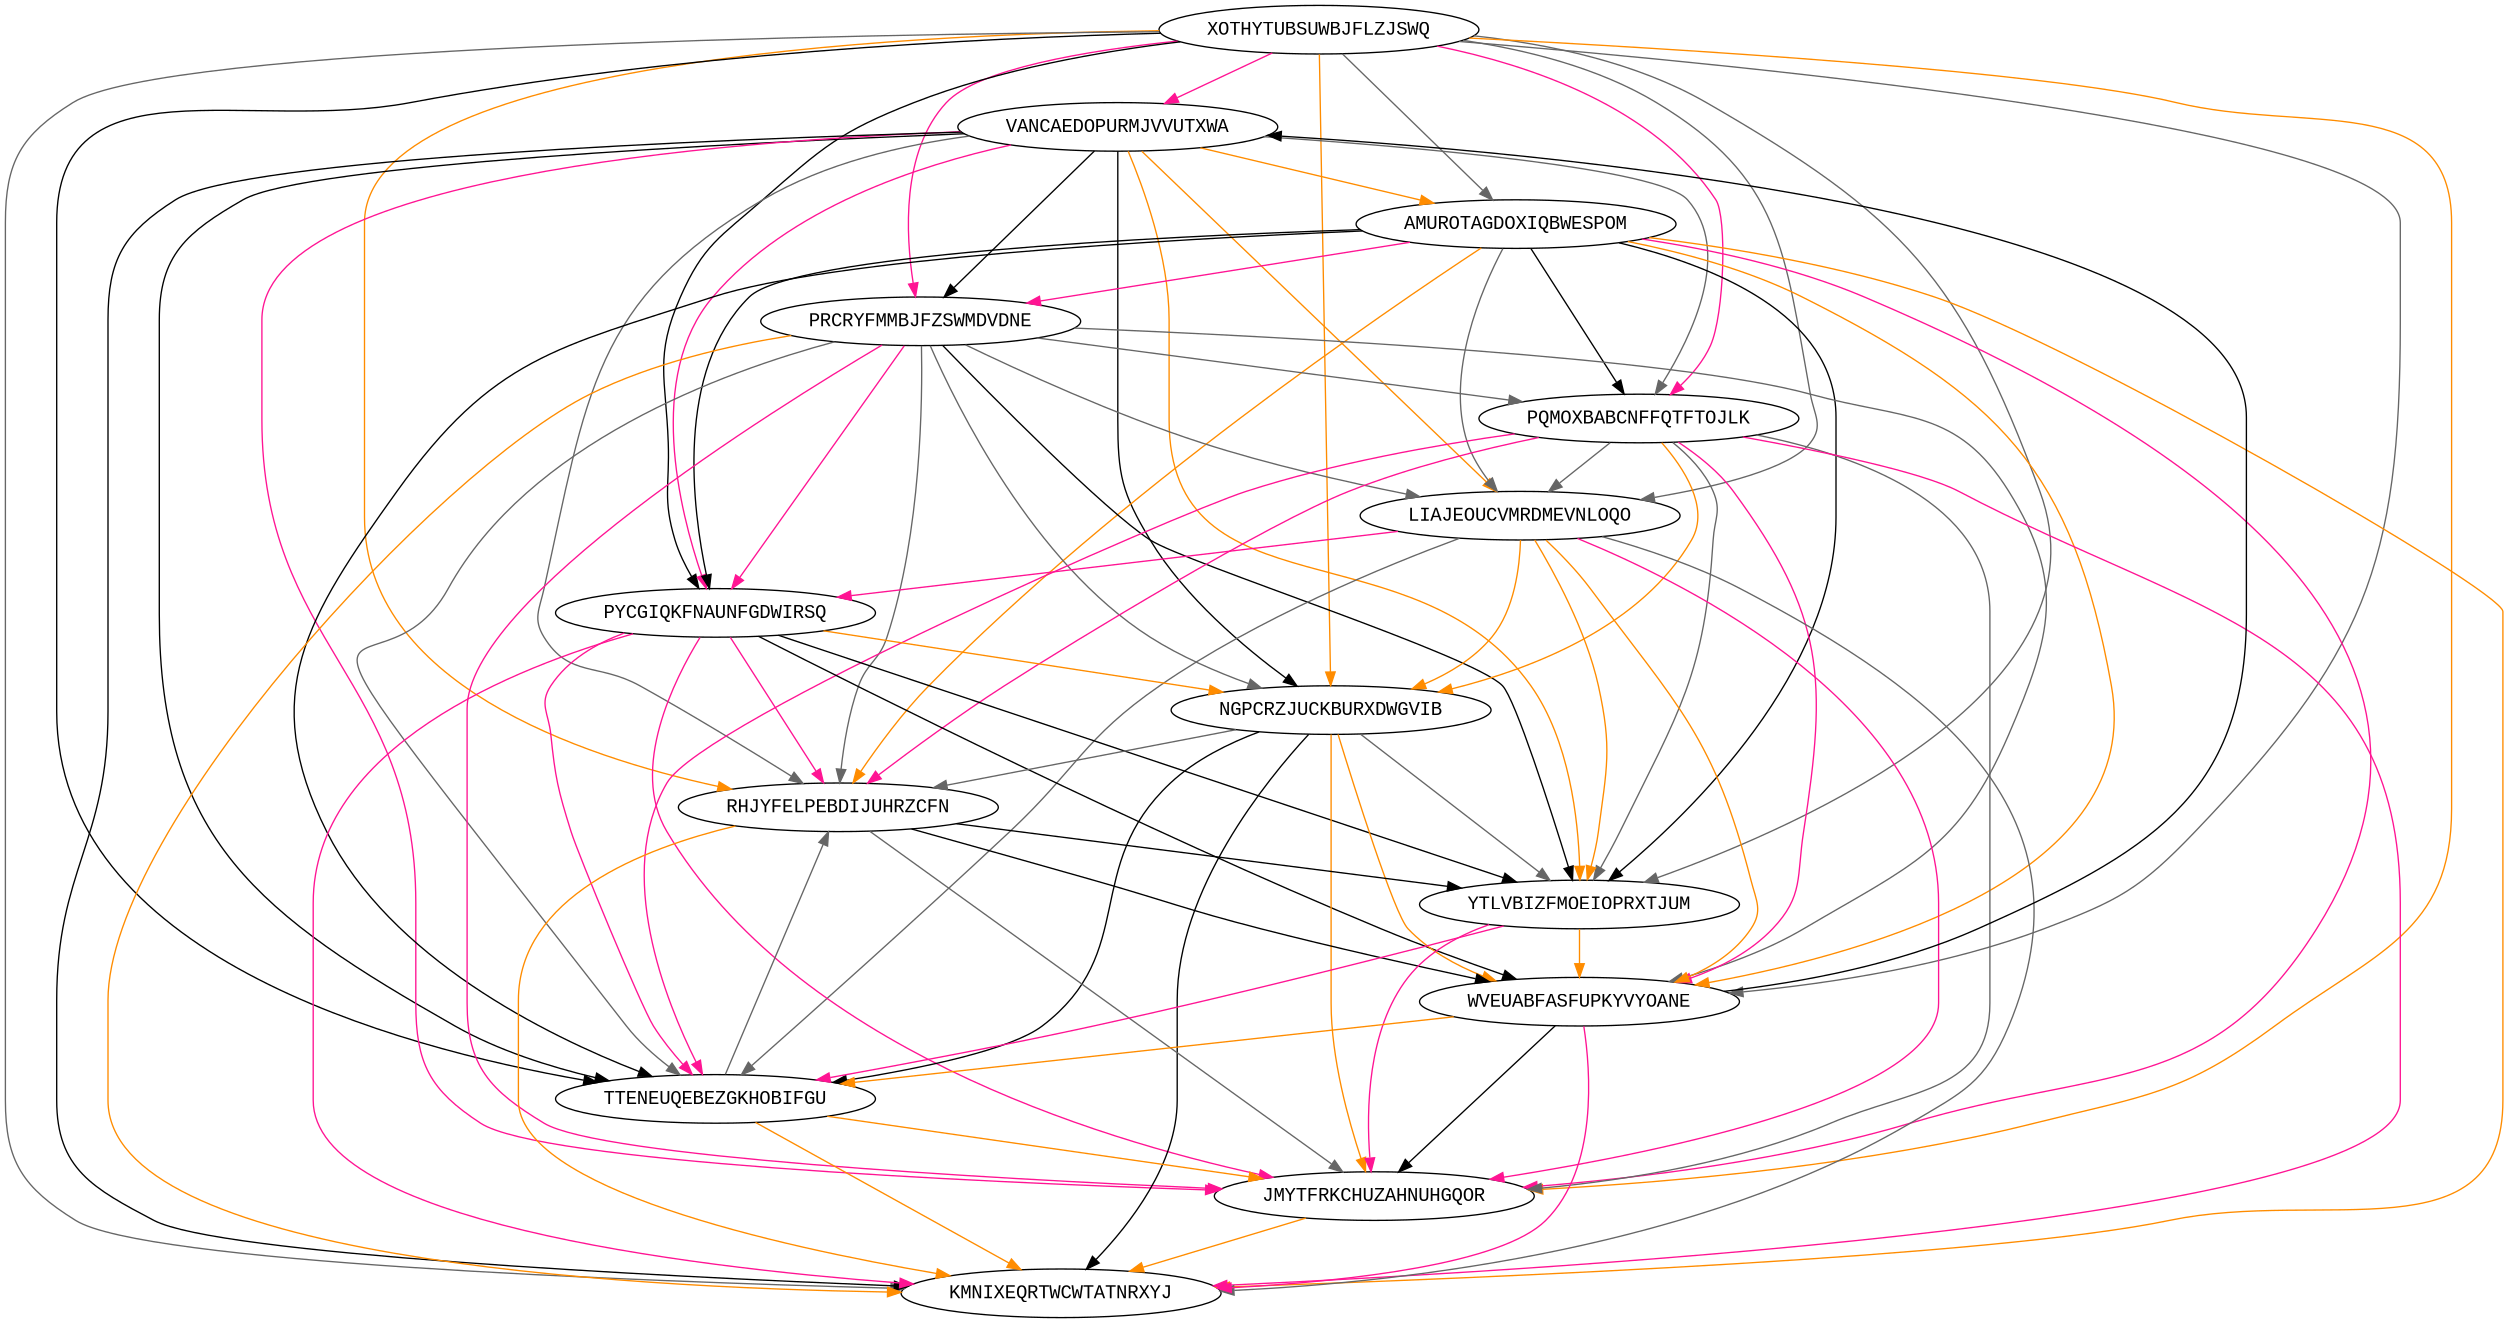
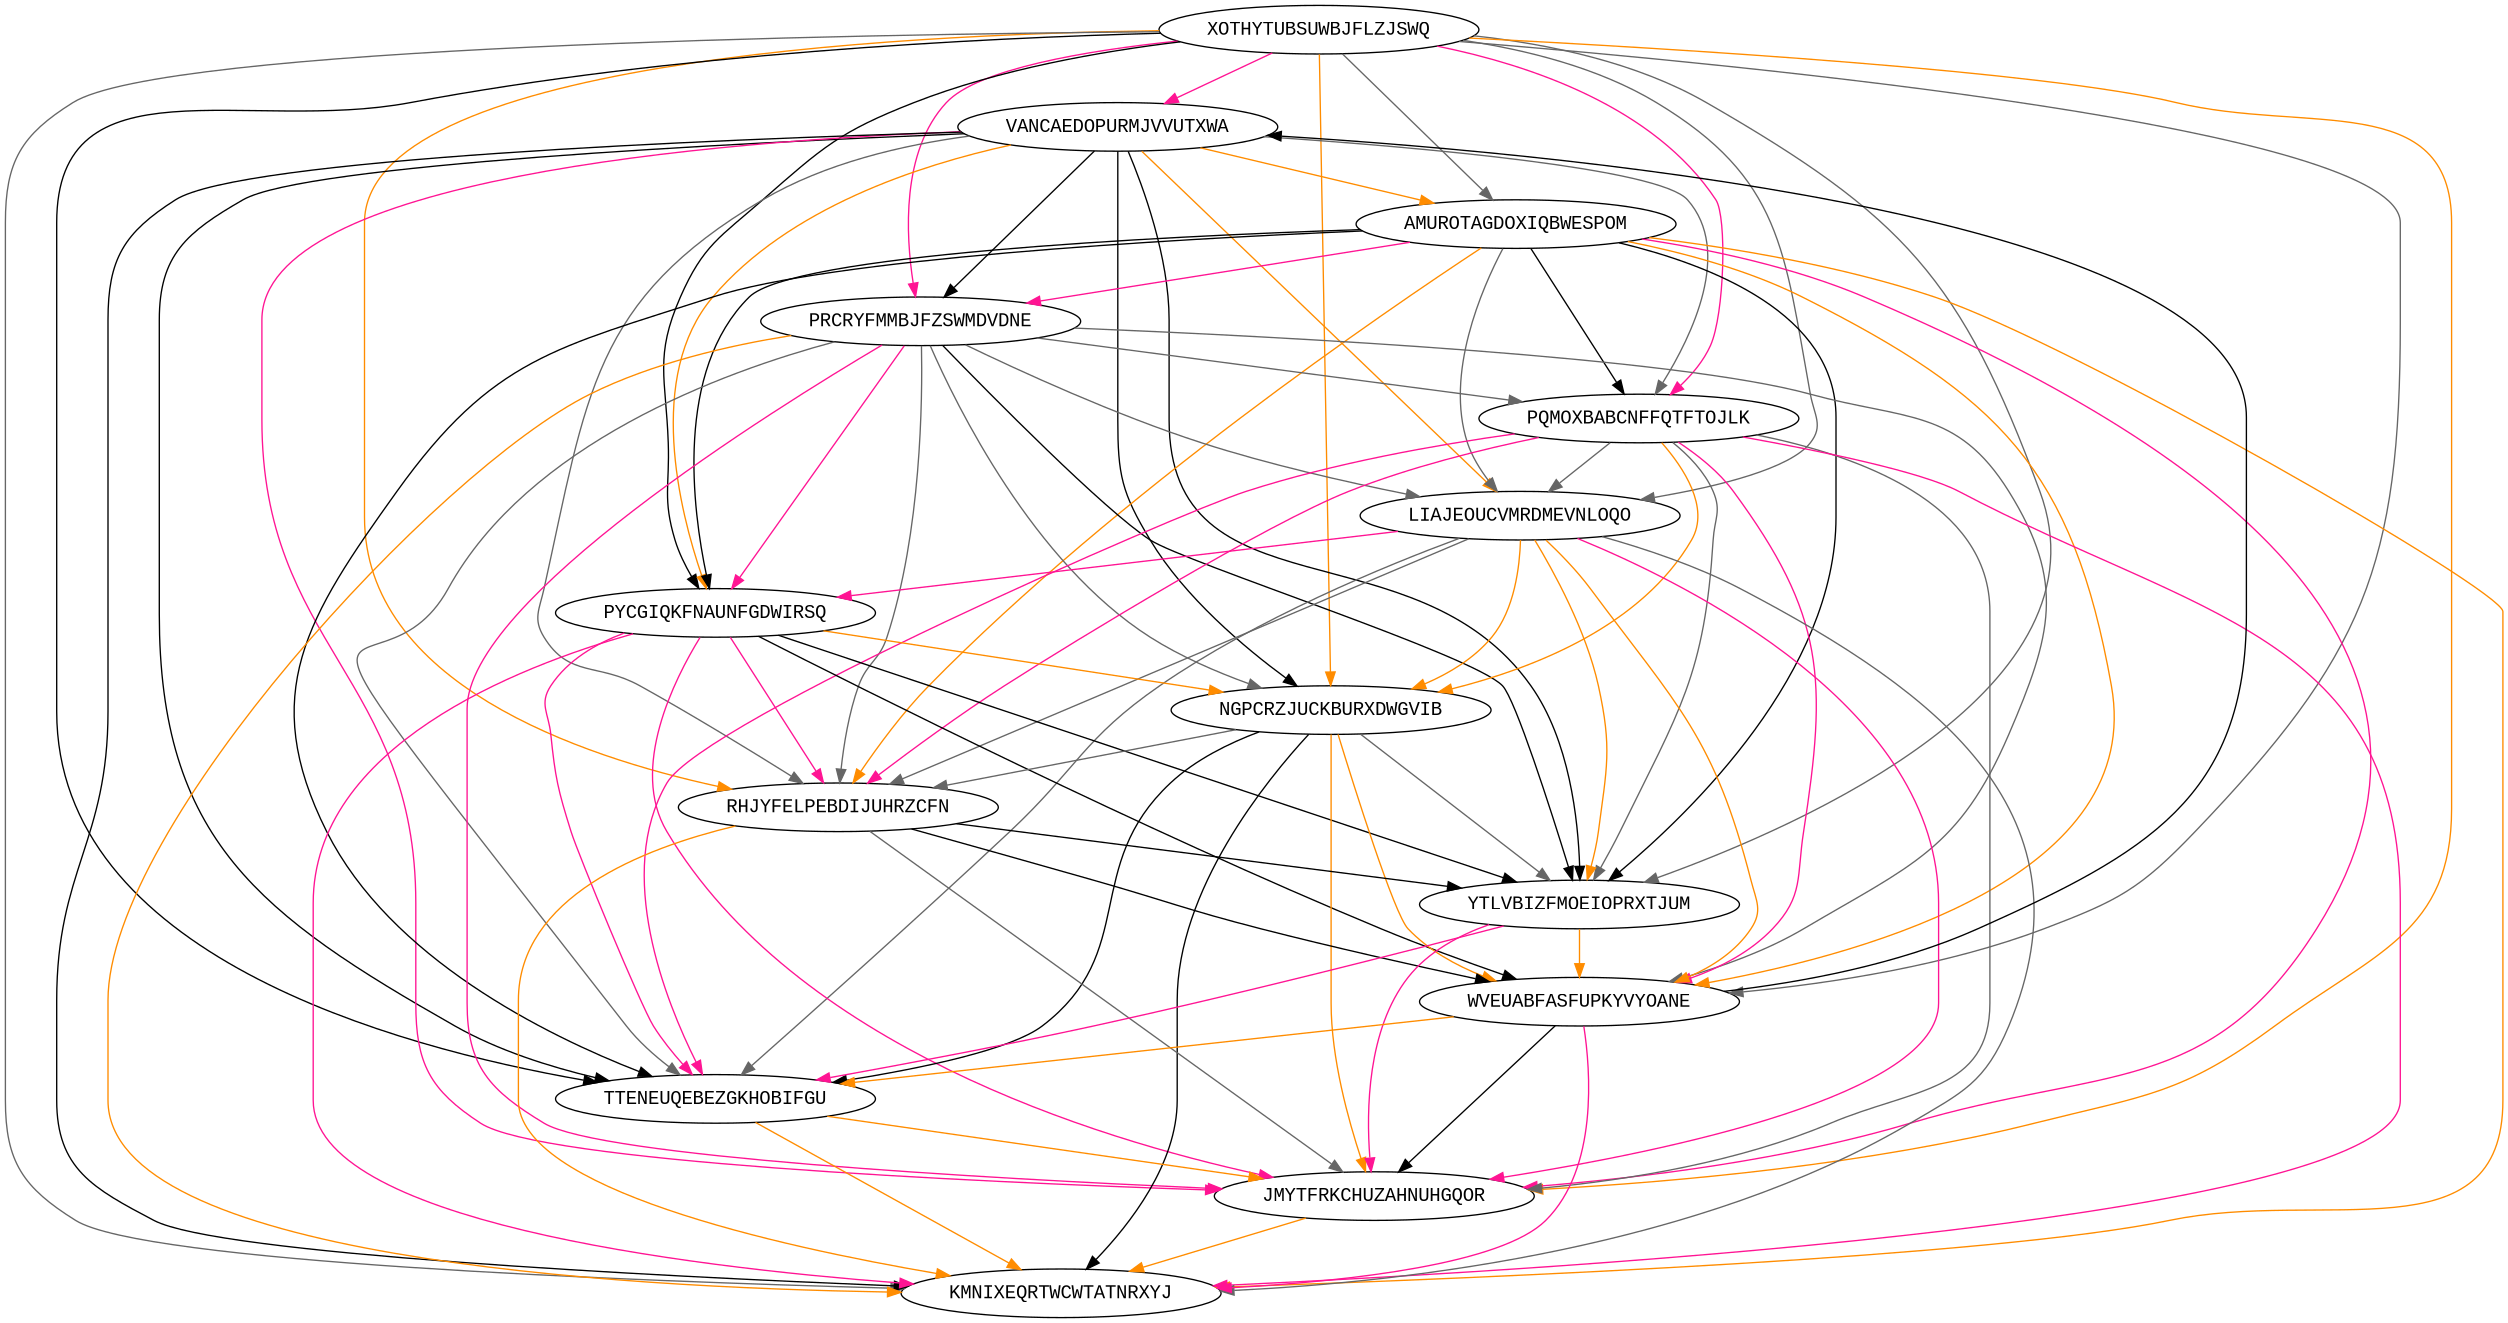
edge "VANCAEDOPURMJVVUTXWA" -> "PYCGIQKFNAUNFGDWIRSQ": color deeppink -> darkorange
edge "VANCAEDOPURMJVVUTXWA" -> "YTLVBIZFMOEIOPRXTJUM": color darkorange -> black
edge "TTENEUQEBEZGKHOBIFGU" -> "RHJYFELPEBDIJUHRZCFN": now "LIAJEOUCVMRDMEVNLOQO" -> "RHJYFELPEBDIJUHRZCFN"
